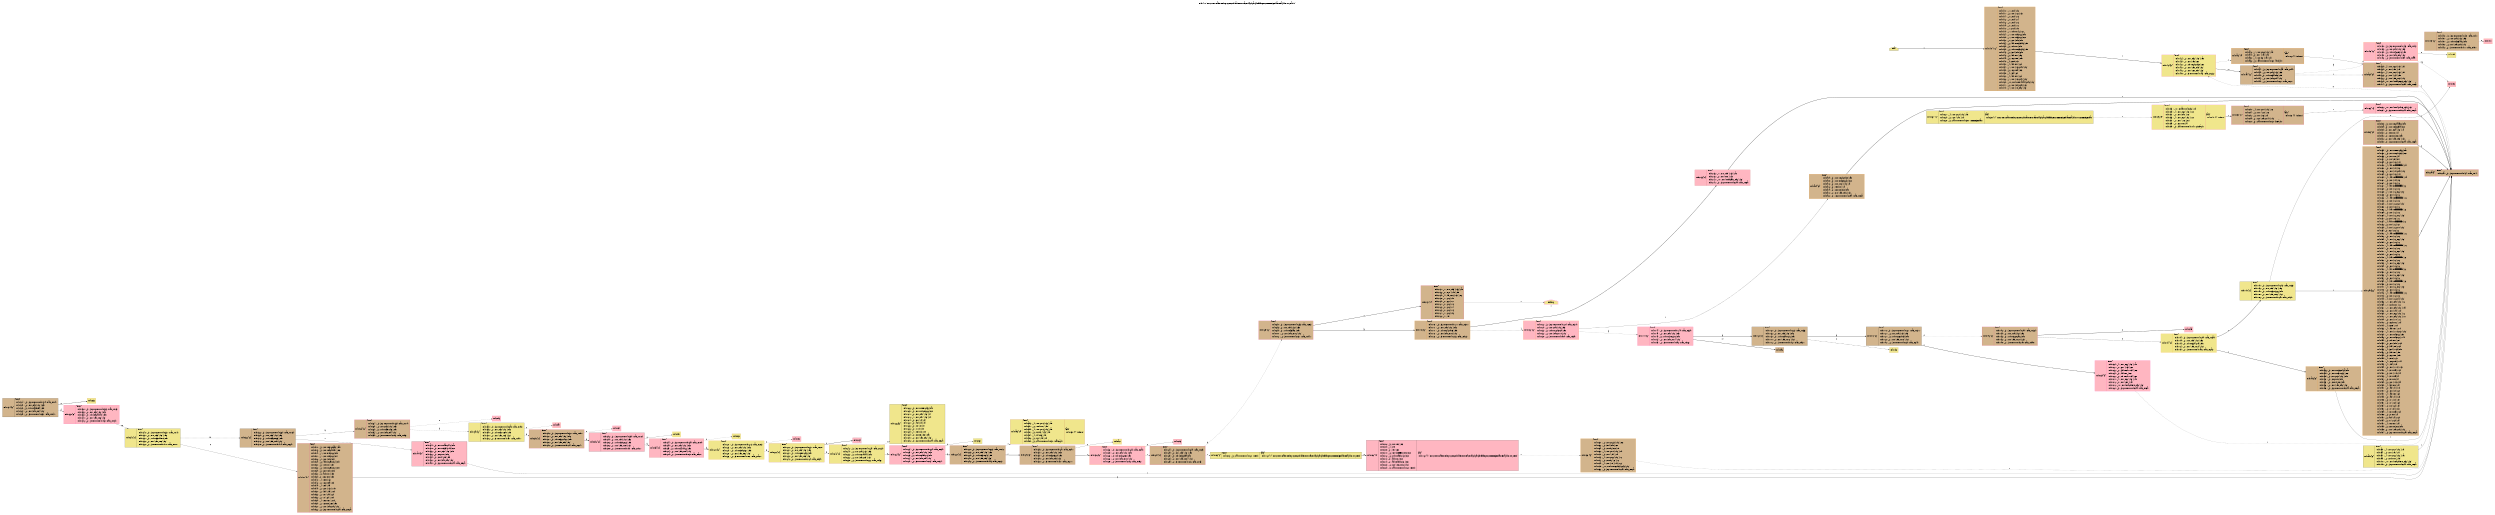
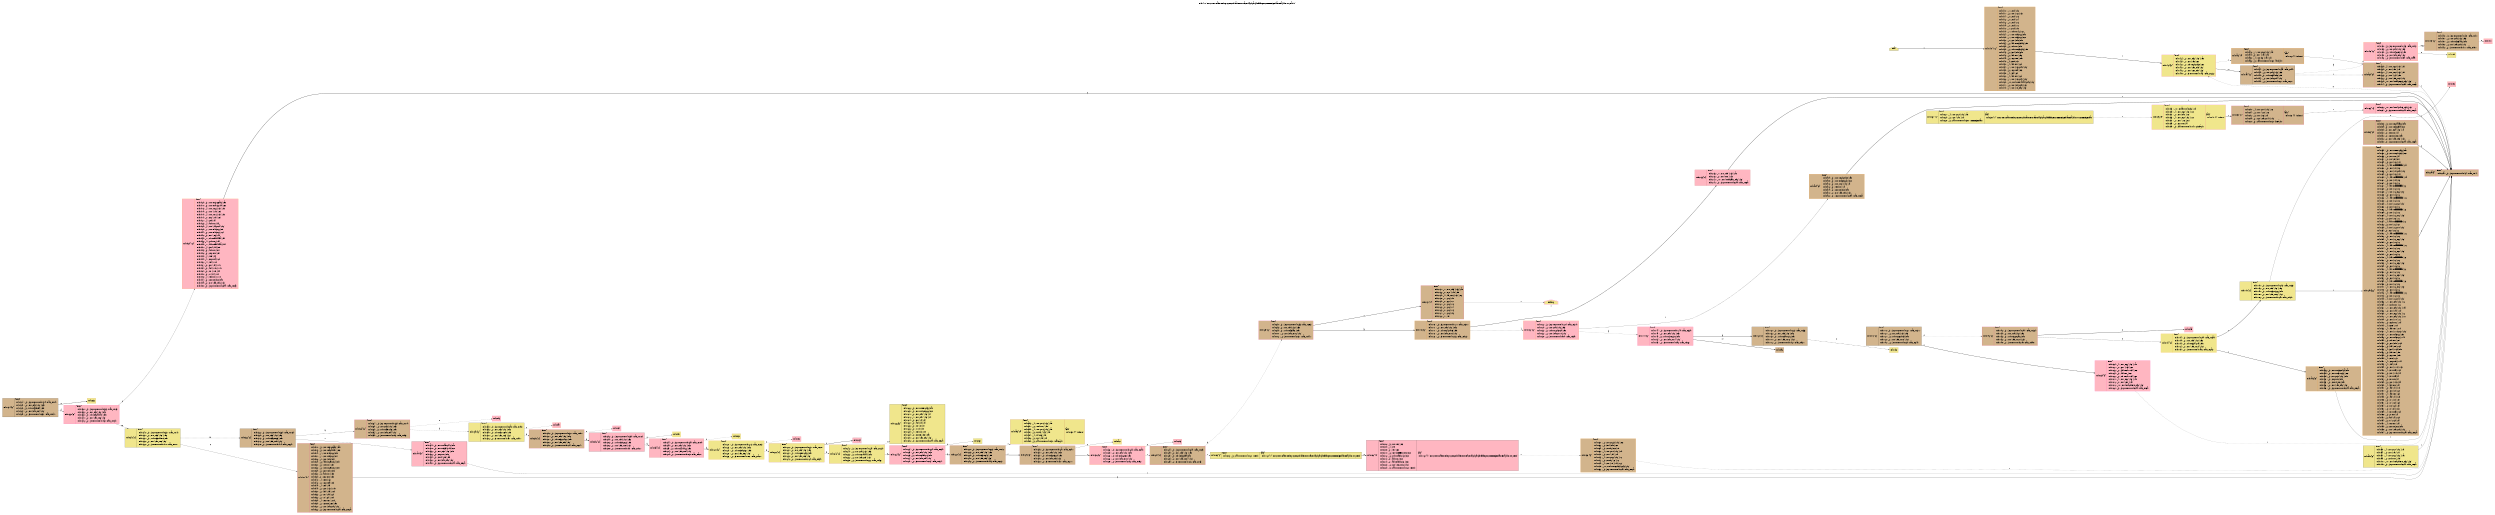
edge "0x4014c0 [28]" -> "0x4017ec": now "0x4014c0 [28]" -> "0x4014dc [28]"
node "0x401b6b [122]": added
edge "0x401760 [28]" -> "0x40177c [28]": removed, label "3"
